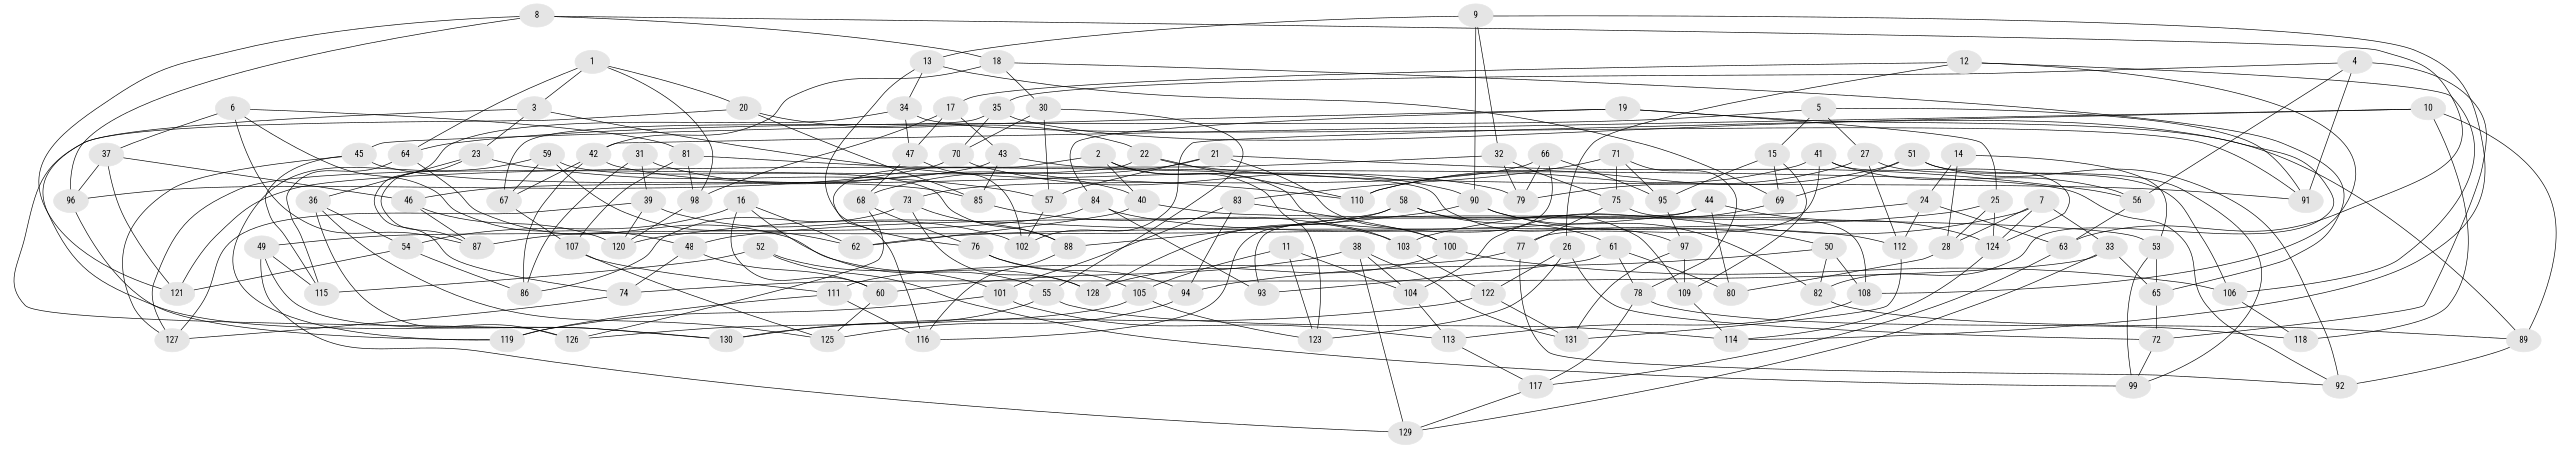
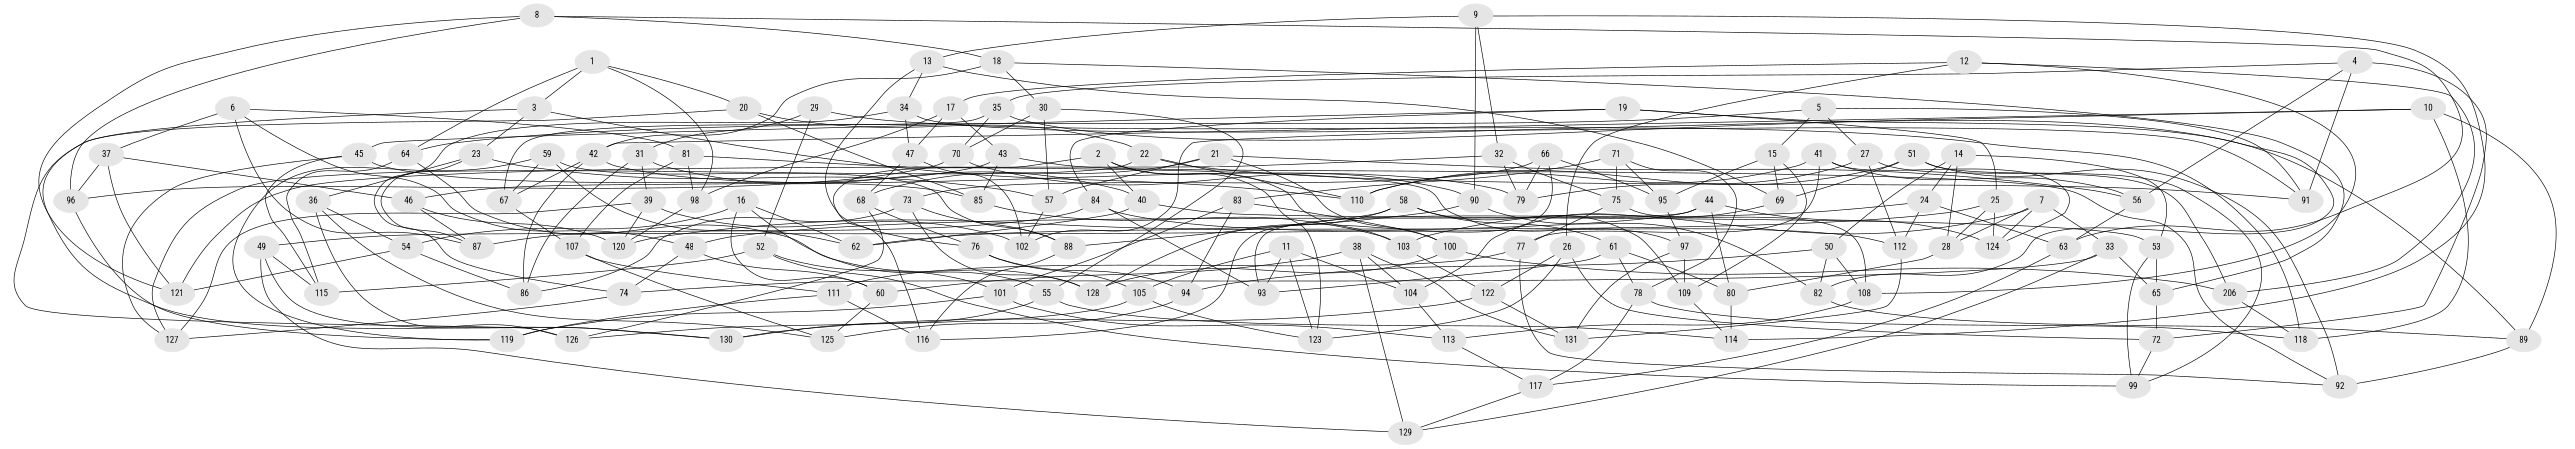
node "29": added
edge "90" -- "50": now "14" -- "50"
edge "11" -- "93": added
node "106": label "106" -> "206"
edge "124" -- "114": now "80" -- "114"
